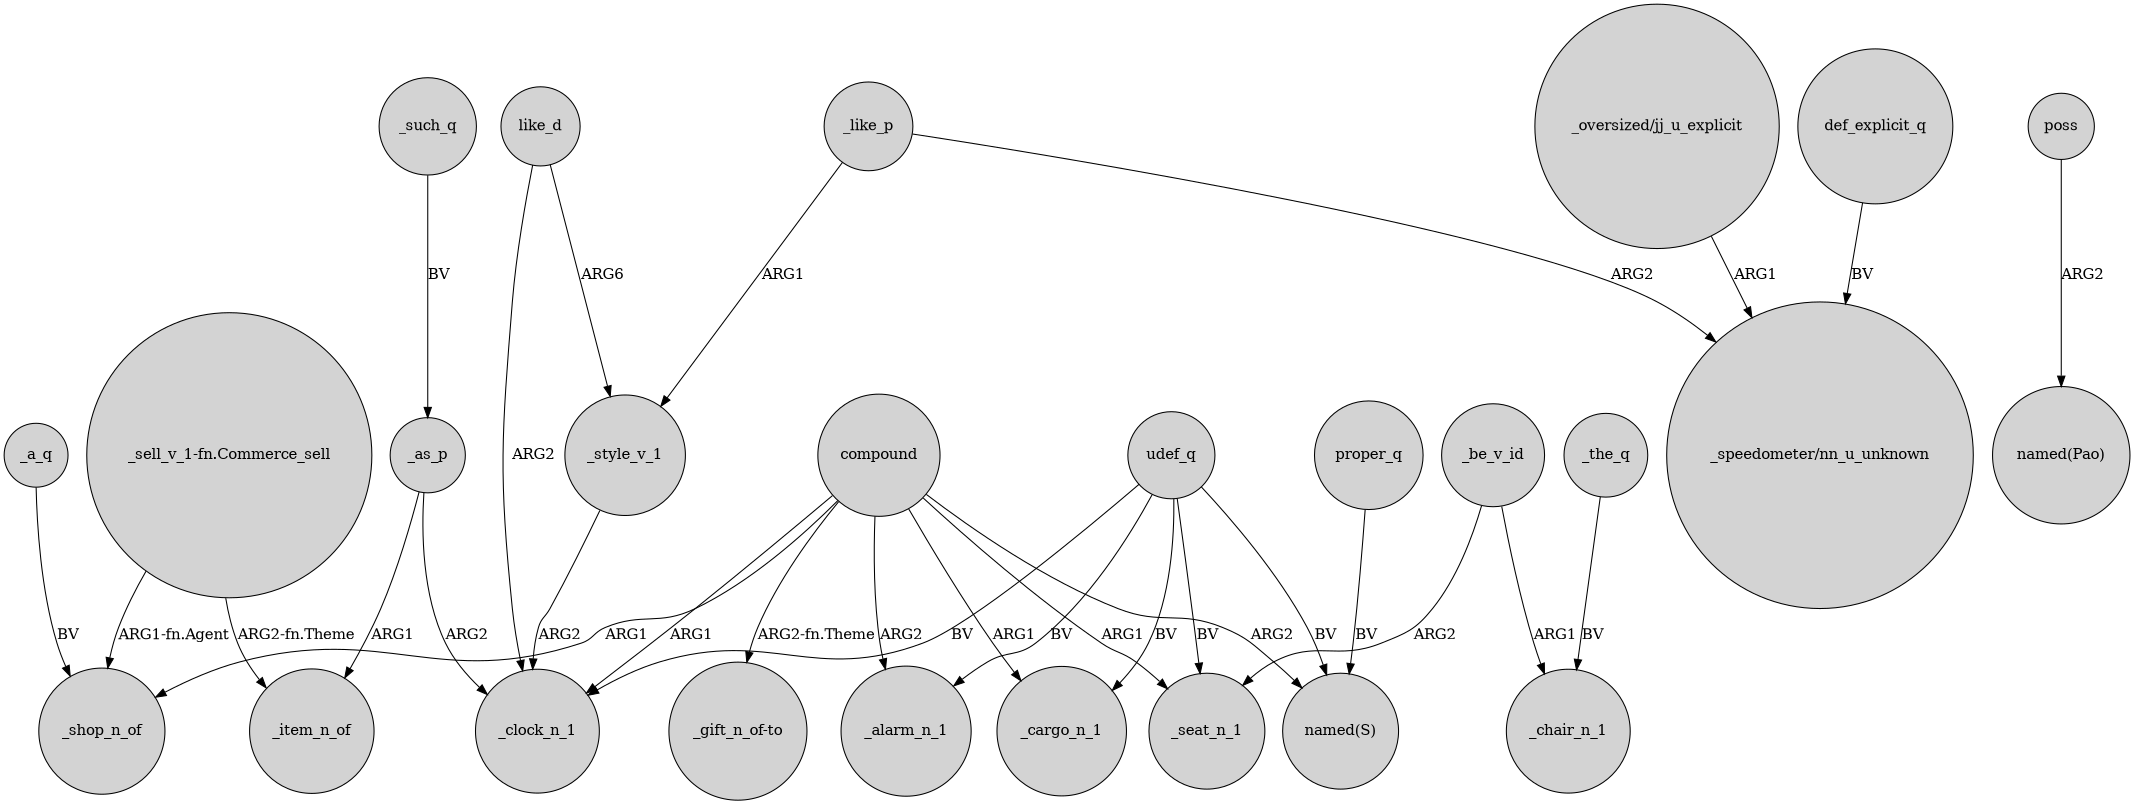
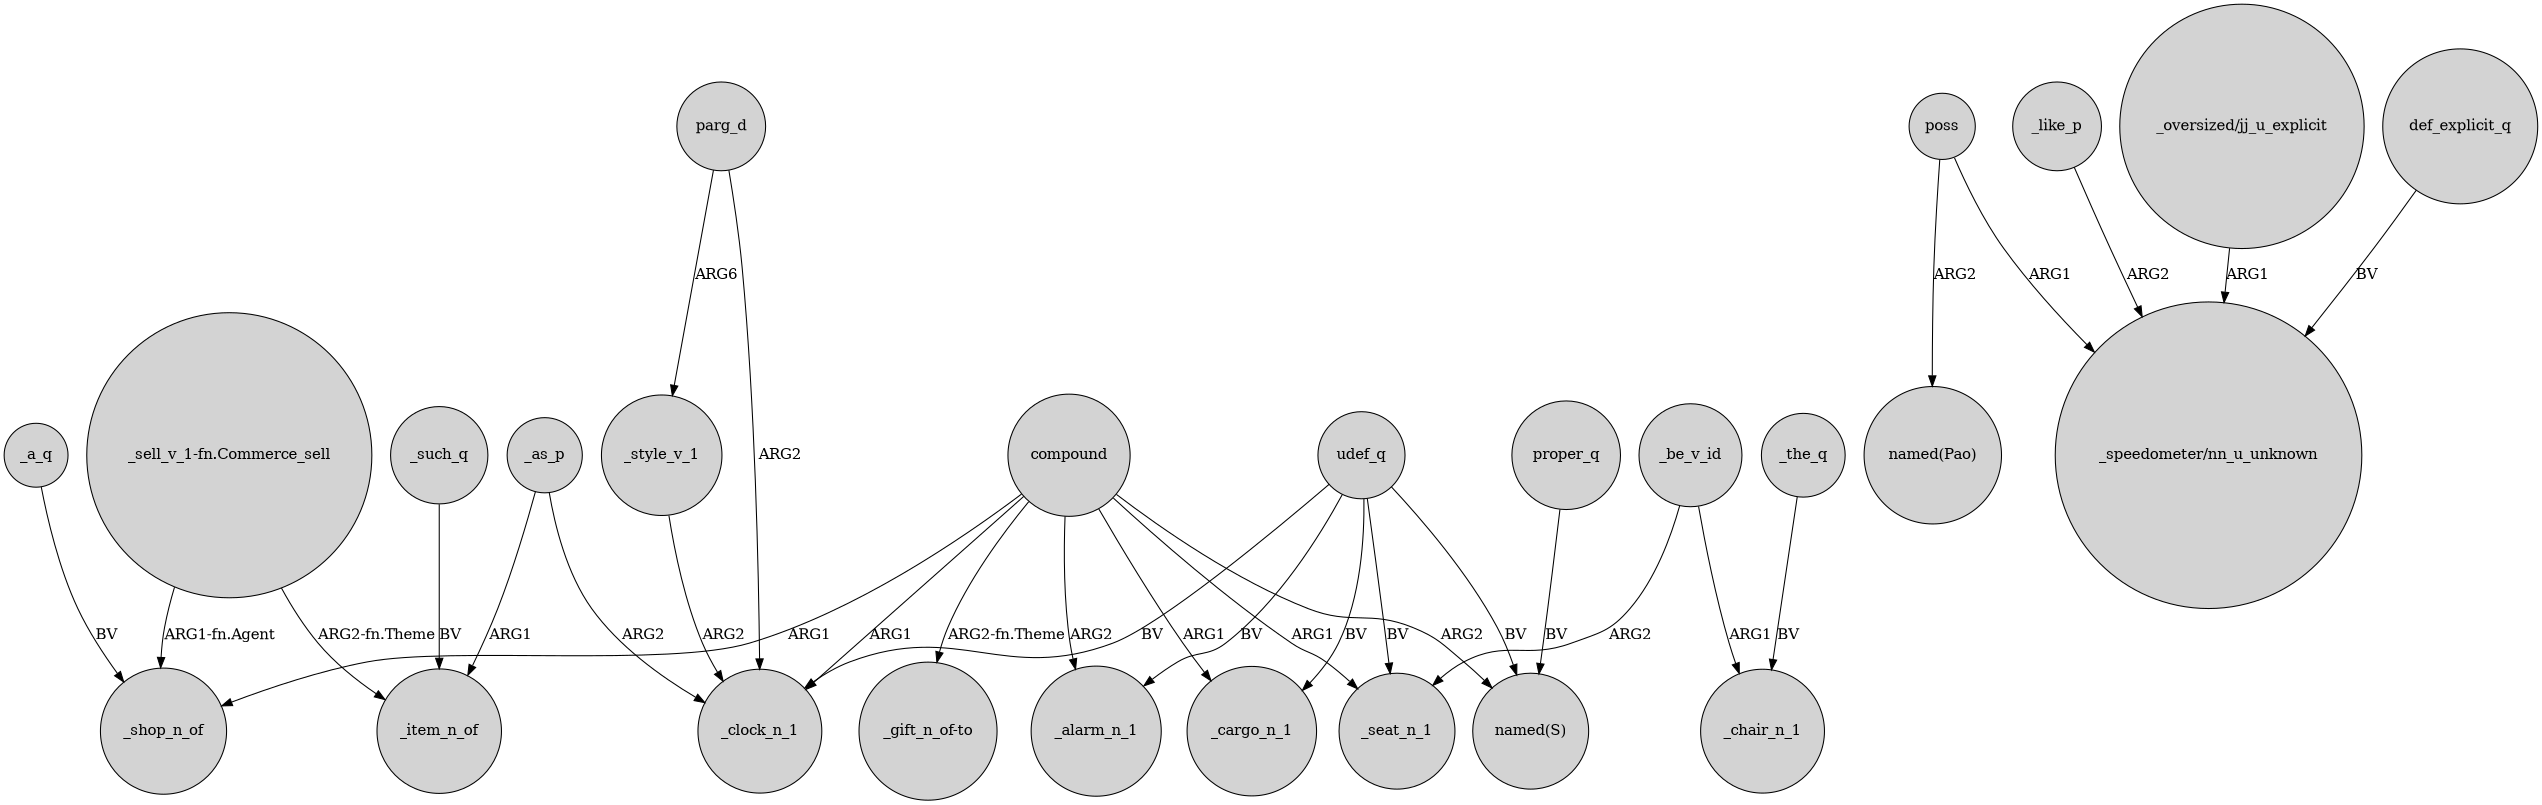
node "like_d": label "like_d" -> "parg_d"
edge "poss" -> "_speedometer/nn_u_unknown": added, label "ARG1"
edge "_like_p" -> "_style_v_1": removed, label "ARG1"
edge "_such_q" -> "_as_p": now "_such_q" -> "_item_n_of"
